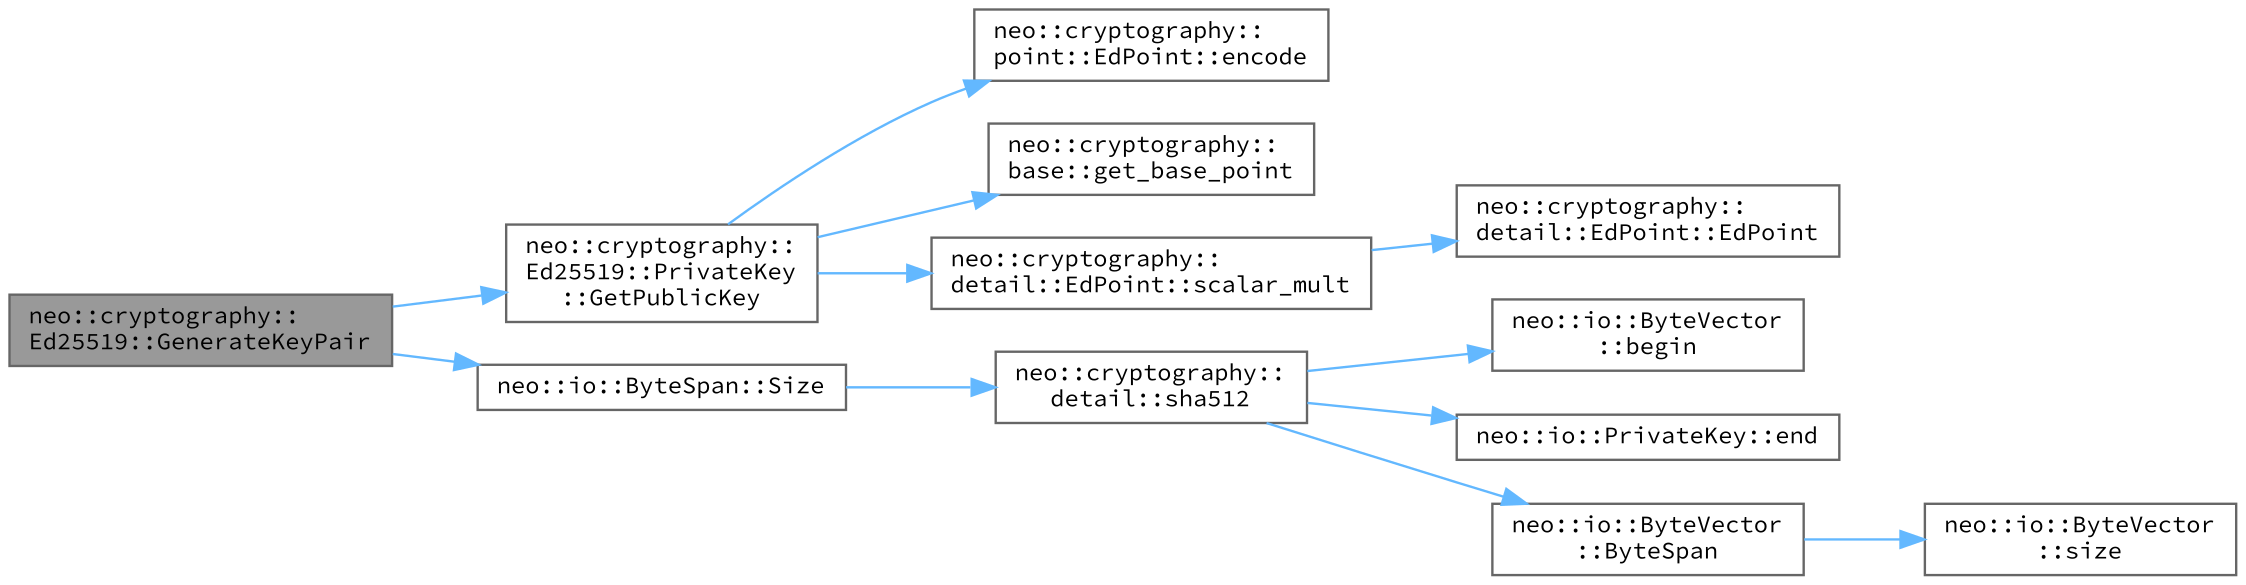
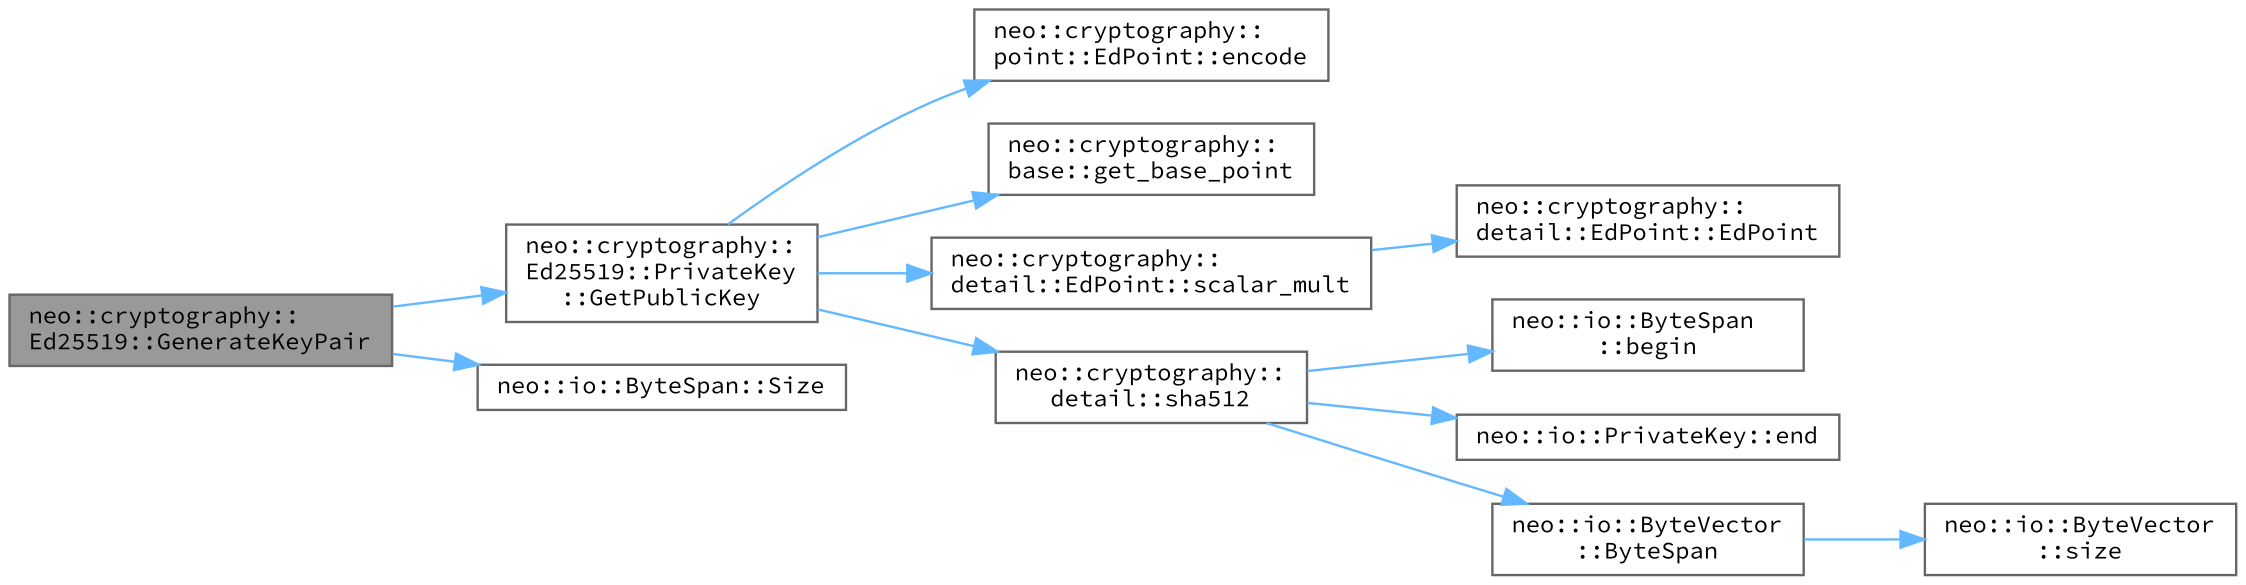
node "neo::io::ByteVector ::begin": label "neo::io::ByteVector ::begin" -> "neo::io::ByteSpan ::begin"
edge "neo::io::ByteSpan::Size" -> "neo::cryptography:: detail::sha512": now "neo::cryptography:: Ed25519::PrivateKey ::GetPublicKey" -> "neo::cryptography:: detail::sha512"
